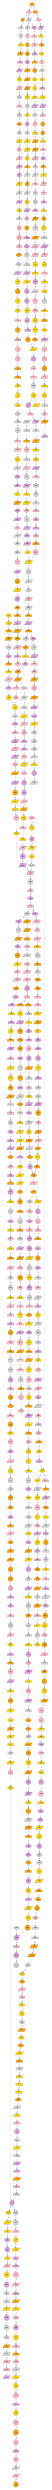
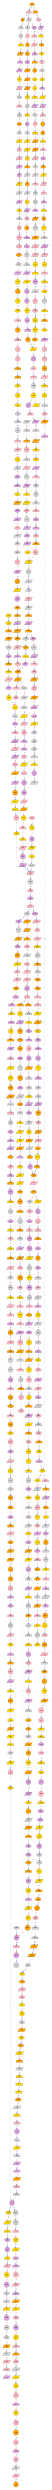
node "S632": fillcolor gold -> plum
